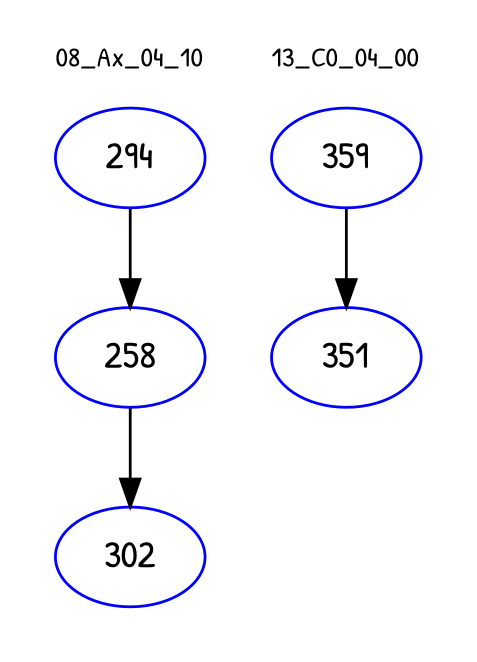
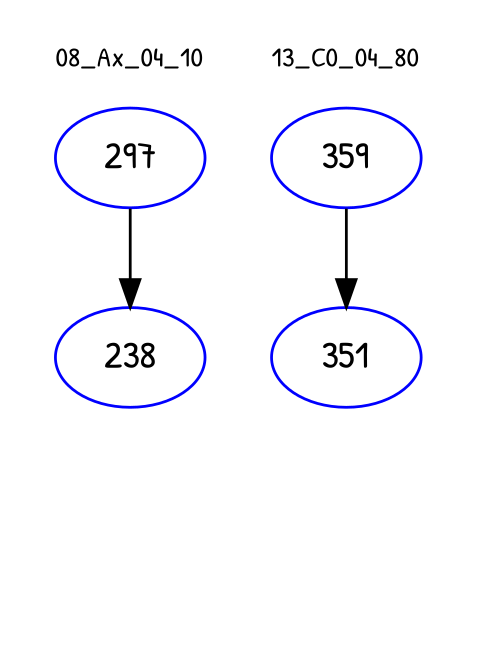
cluster "13_C0_04_00": label "13_C0_04_00" -> "13_C0_04_80"
node "294": label "294" -> "297"
node "258": label "258" -> "238"
node "302": removed
